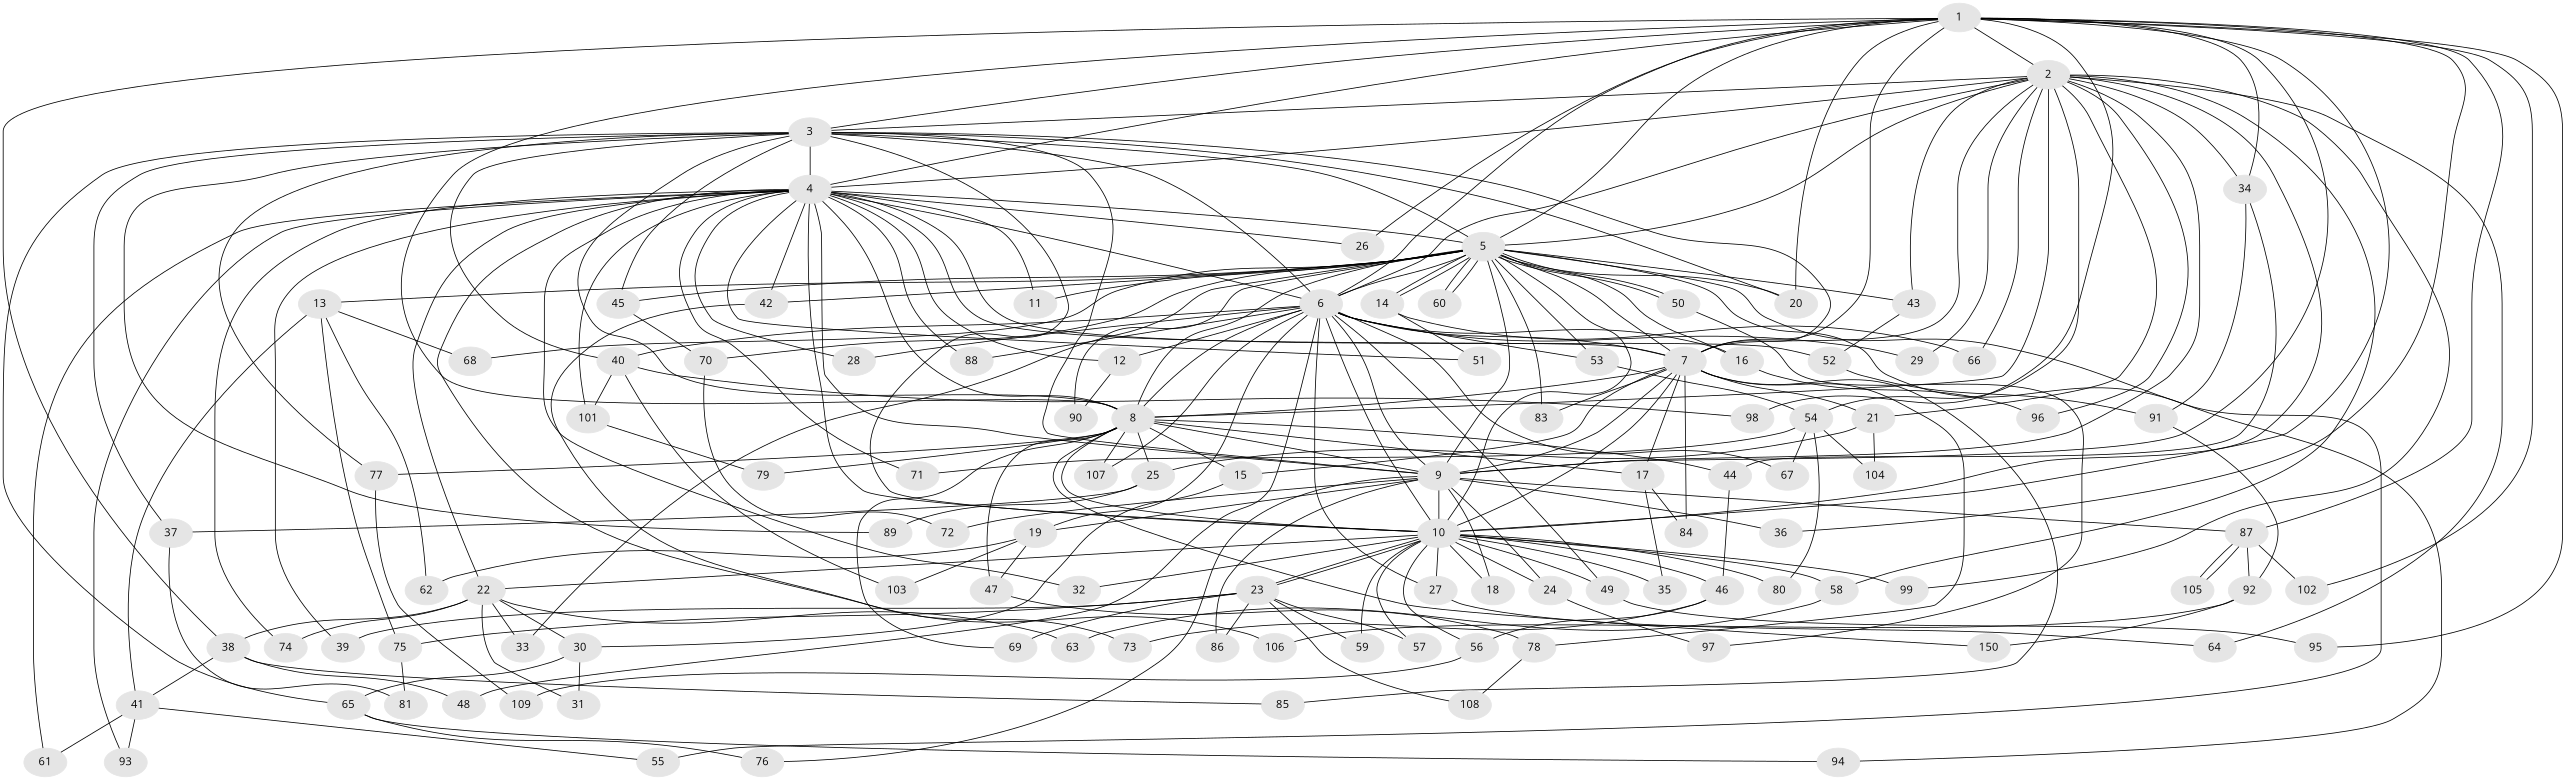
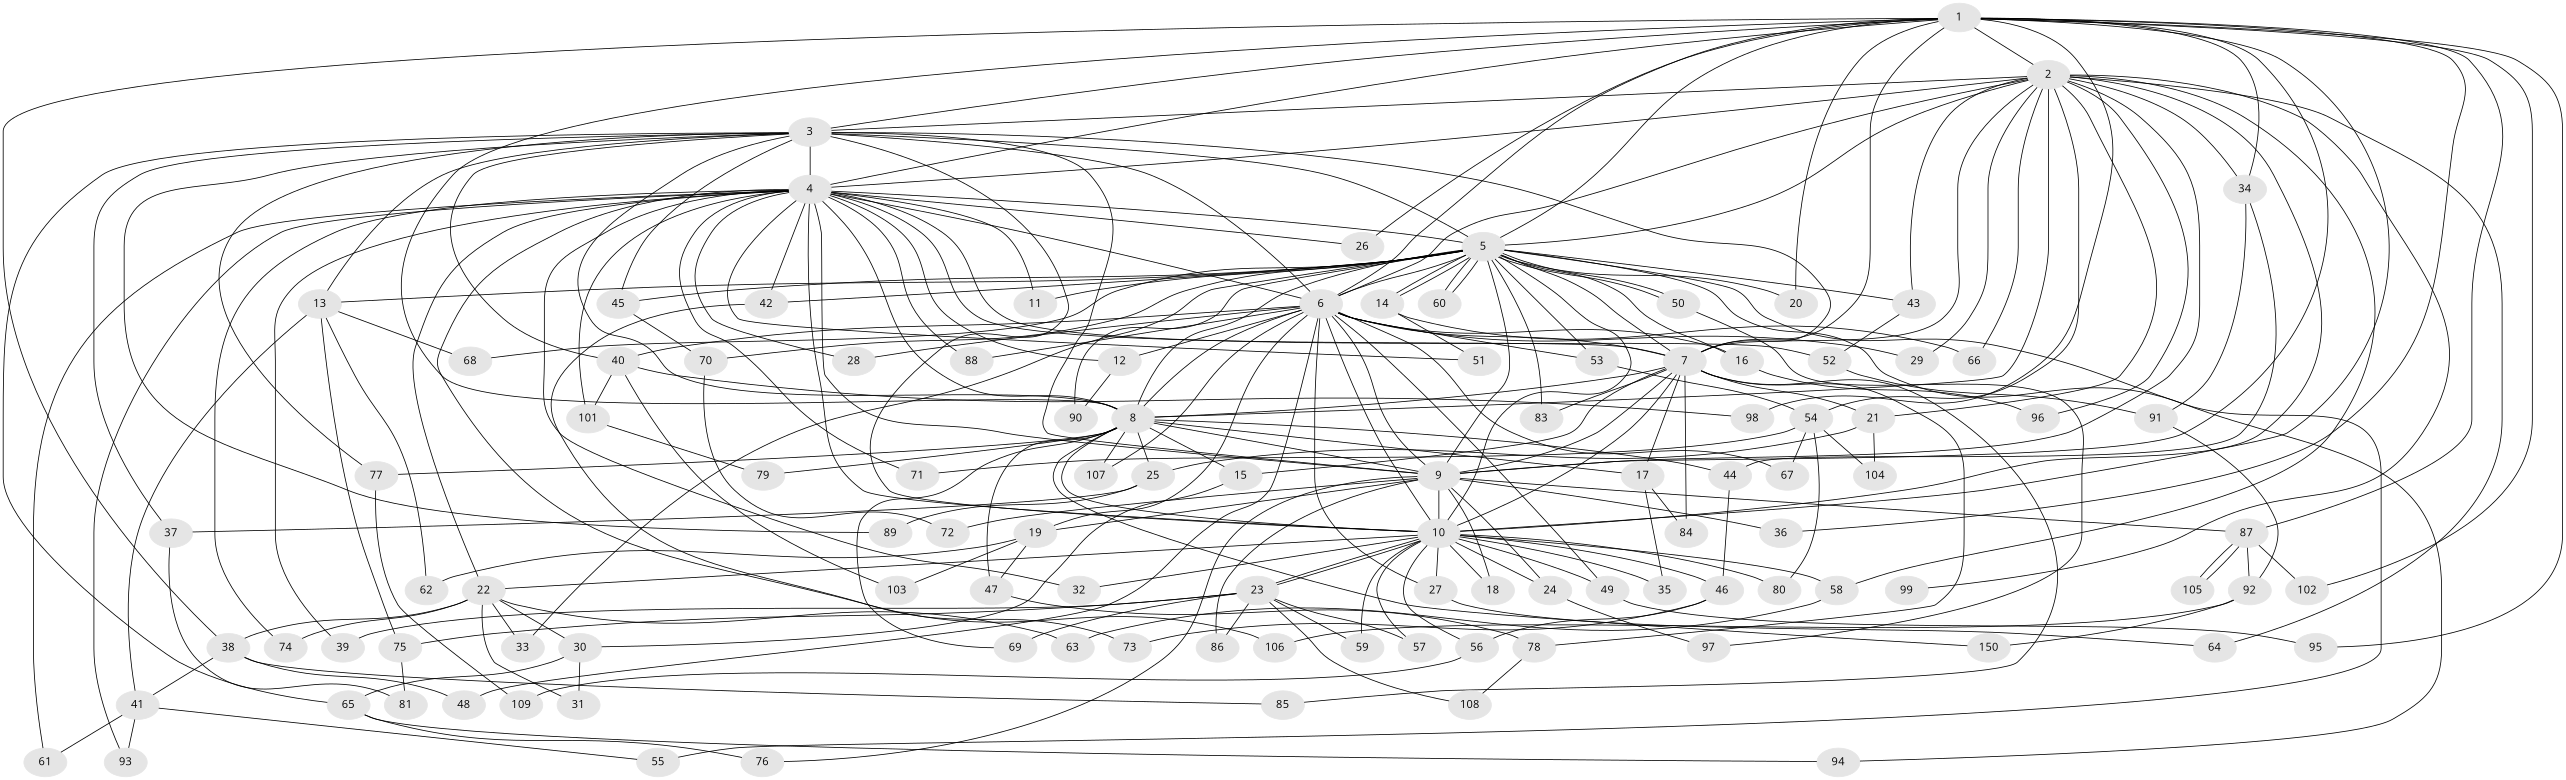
edge "3" -- "20": now "3" -- "13"
edge "10" -- "99": removed
